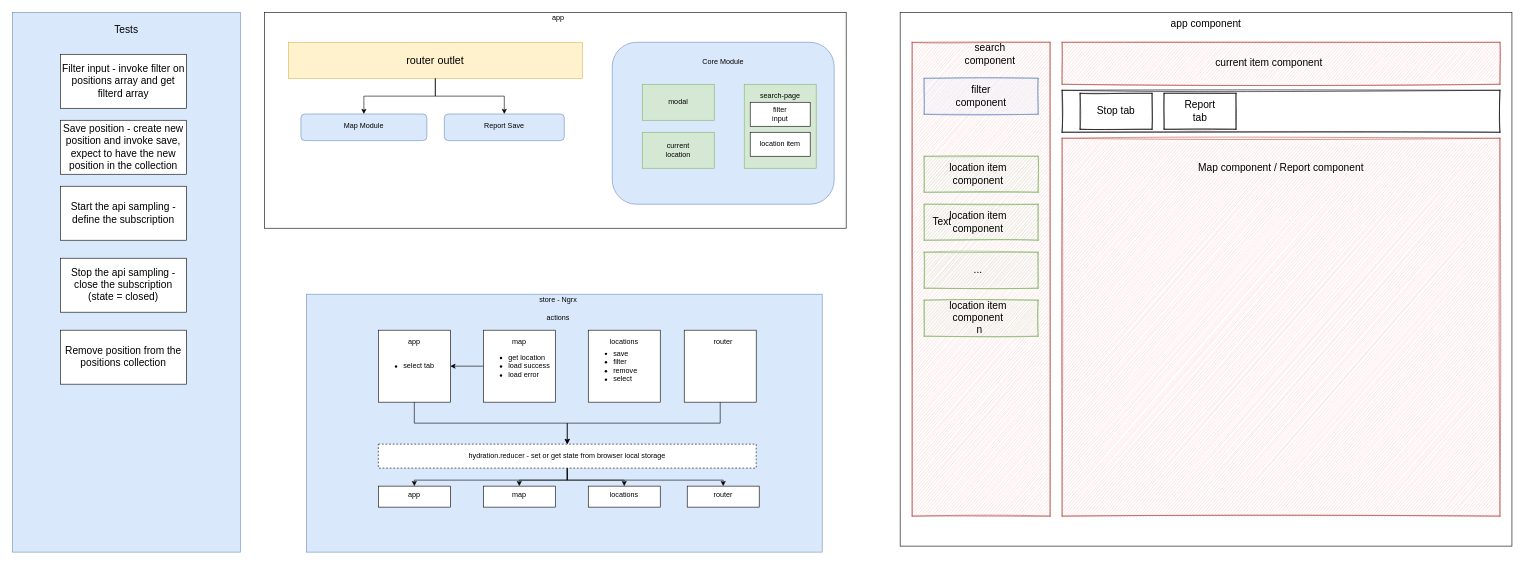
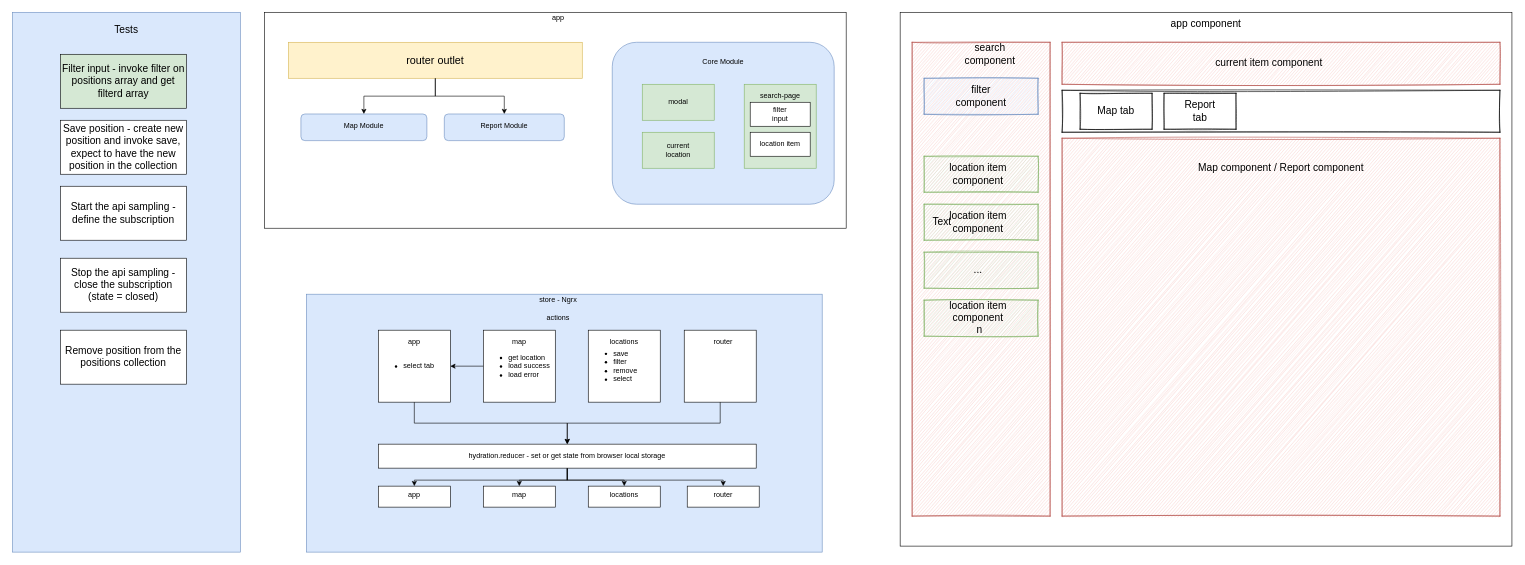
node "Filter input - invoke filter on positions array and get filterd array": fillcolor #ffffff -> #d5e8d4
node "Stop tab": label "Stop tab" -> "Map tab"
node "Report Save": label "Report Save" -> "Report Module"
node "hydration.reducer - set or get state from browser local storage": style dashed -> solid
